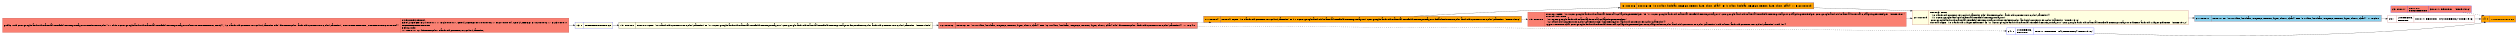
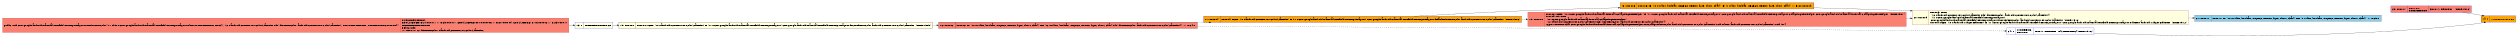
edge "23: 0x0017" -> "14: ?": style dashed -> solid
node "25: ?": removed
